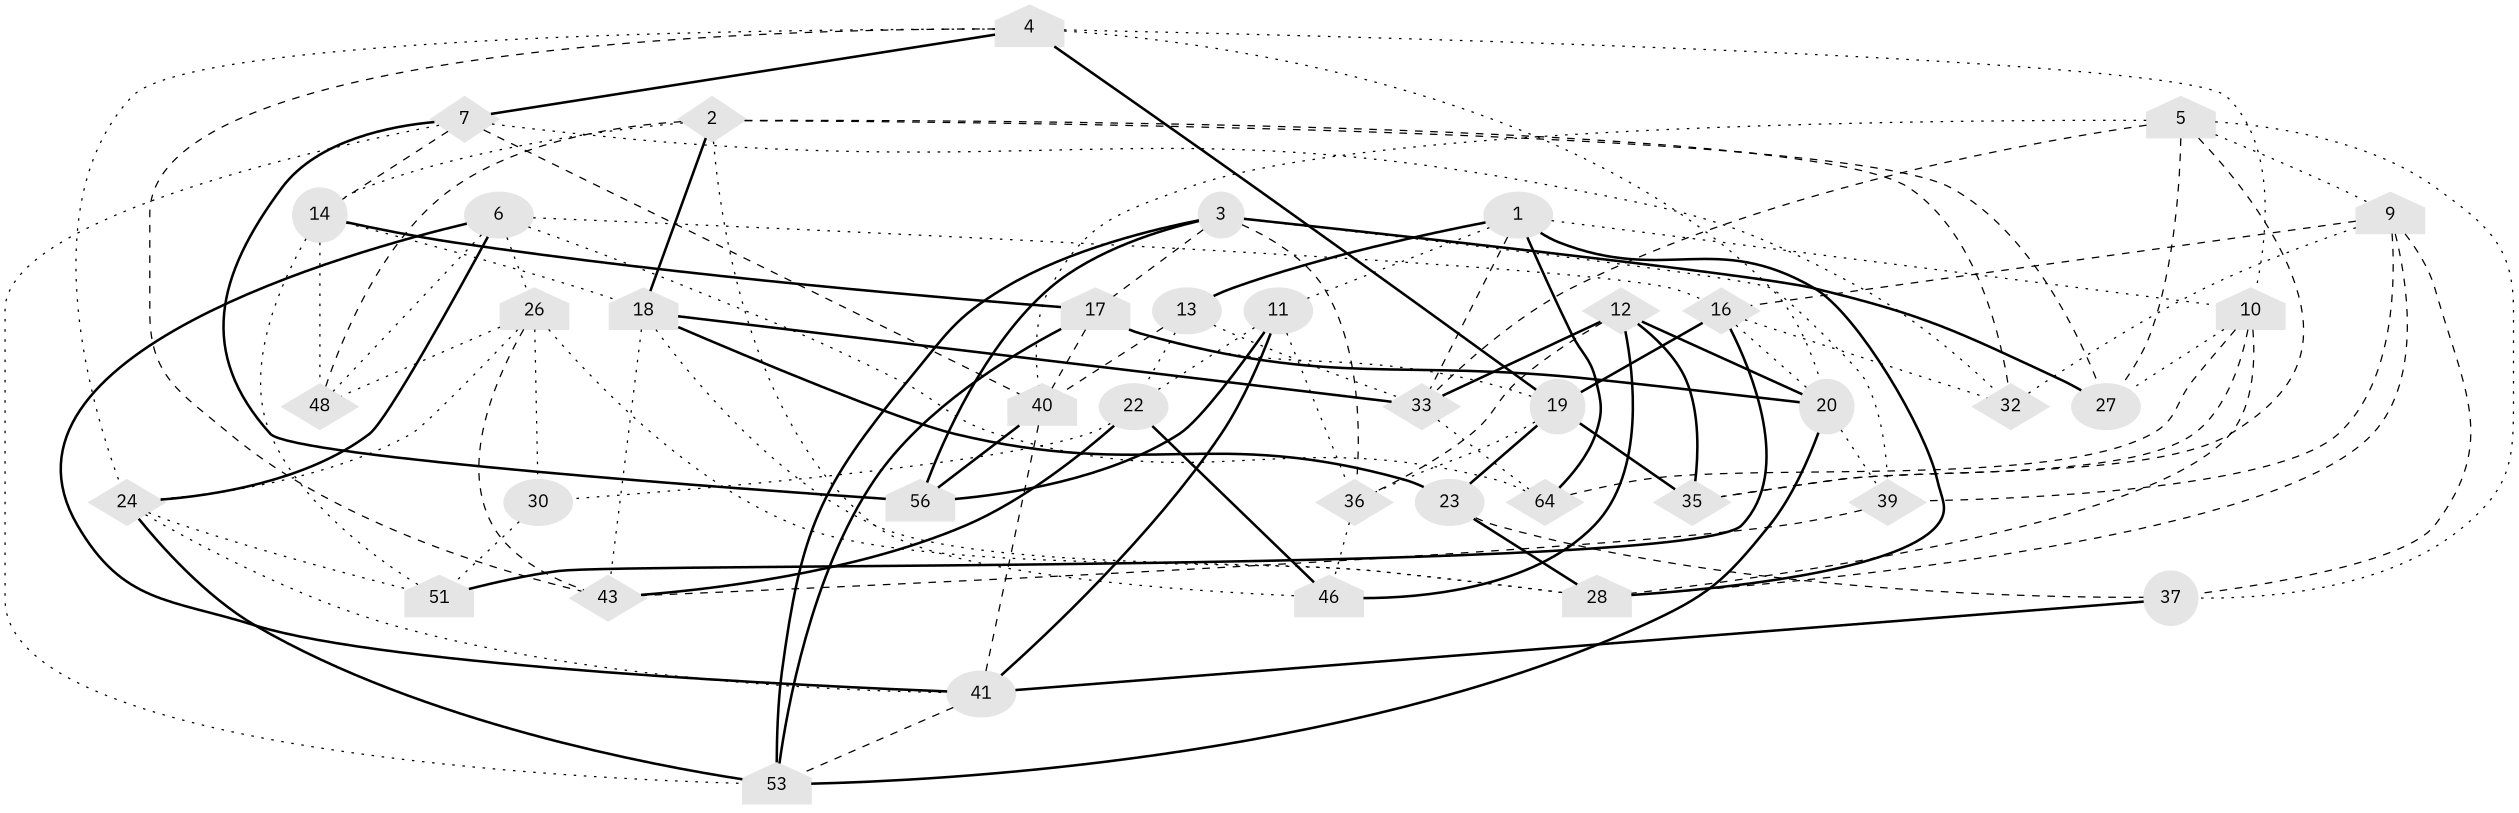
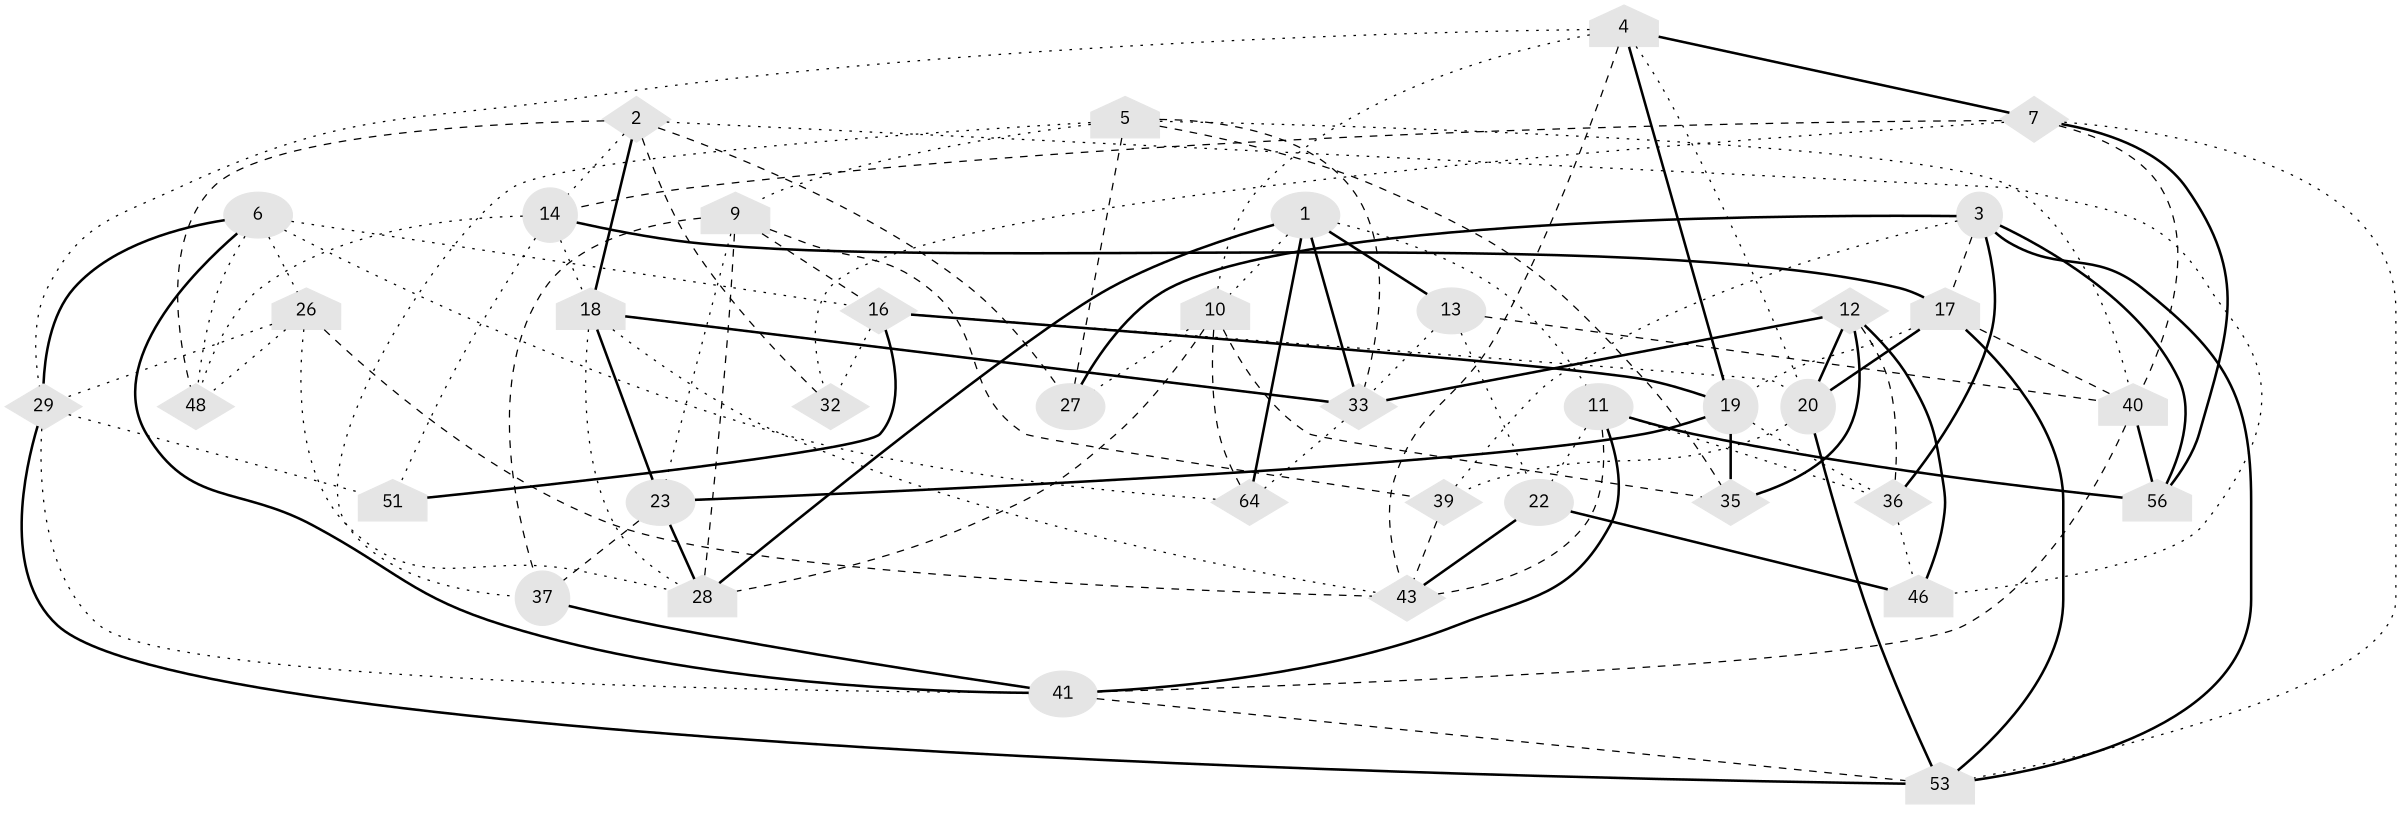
edge "9" -- "32": now "9" -- "23"
edge "1" -- "33": style dashed -> bold
edge "3" -- "36": style dashed -> bold
node "24": label "24" -> "29"
node "30": removed
edge "11" -- "43": added
